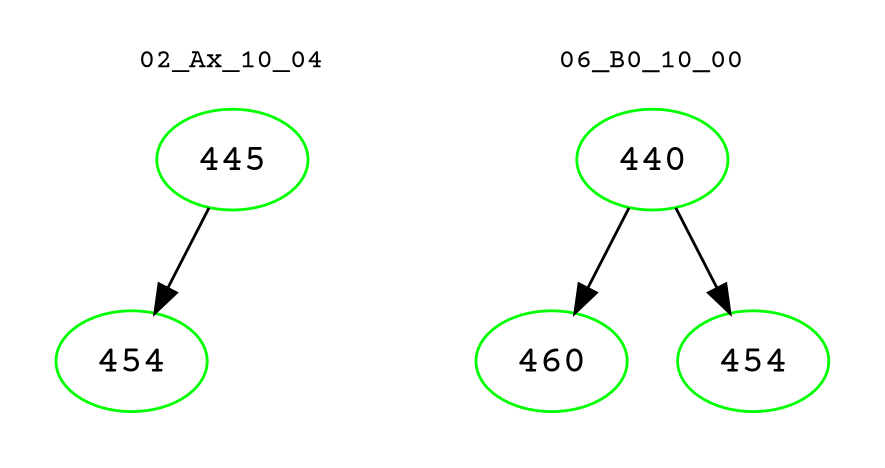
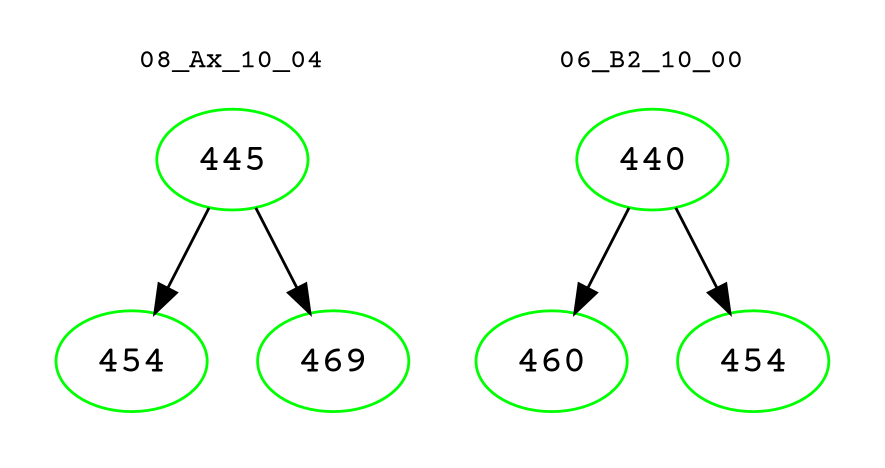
cluster "02_Ax_10_04": label "02_Ax_10_04" -> "08_Ax_10_04"
cluster "06_B0_10_00": label "06_B0_10_00" -> "06_B2_10_00"
node "469": added
